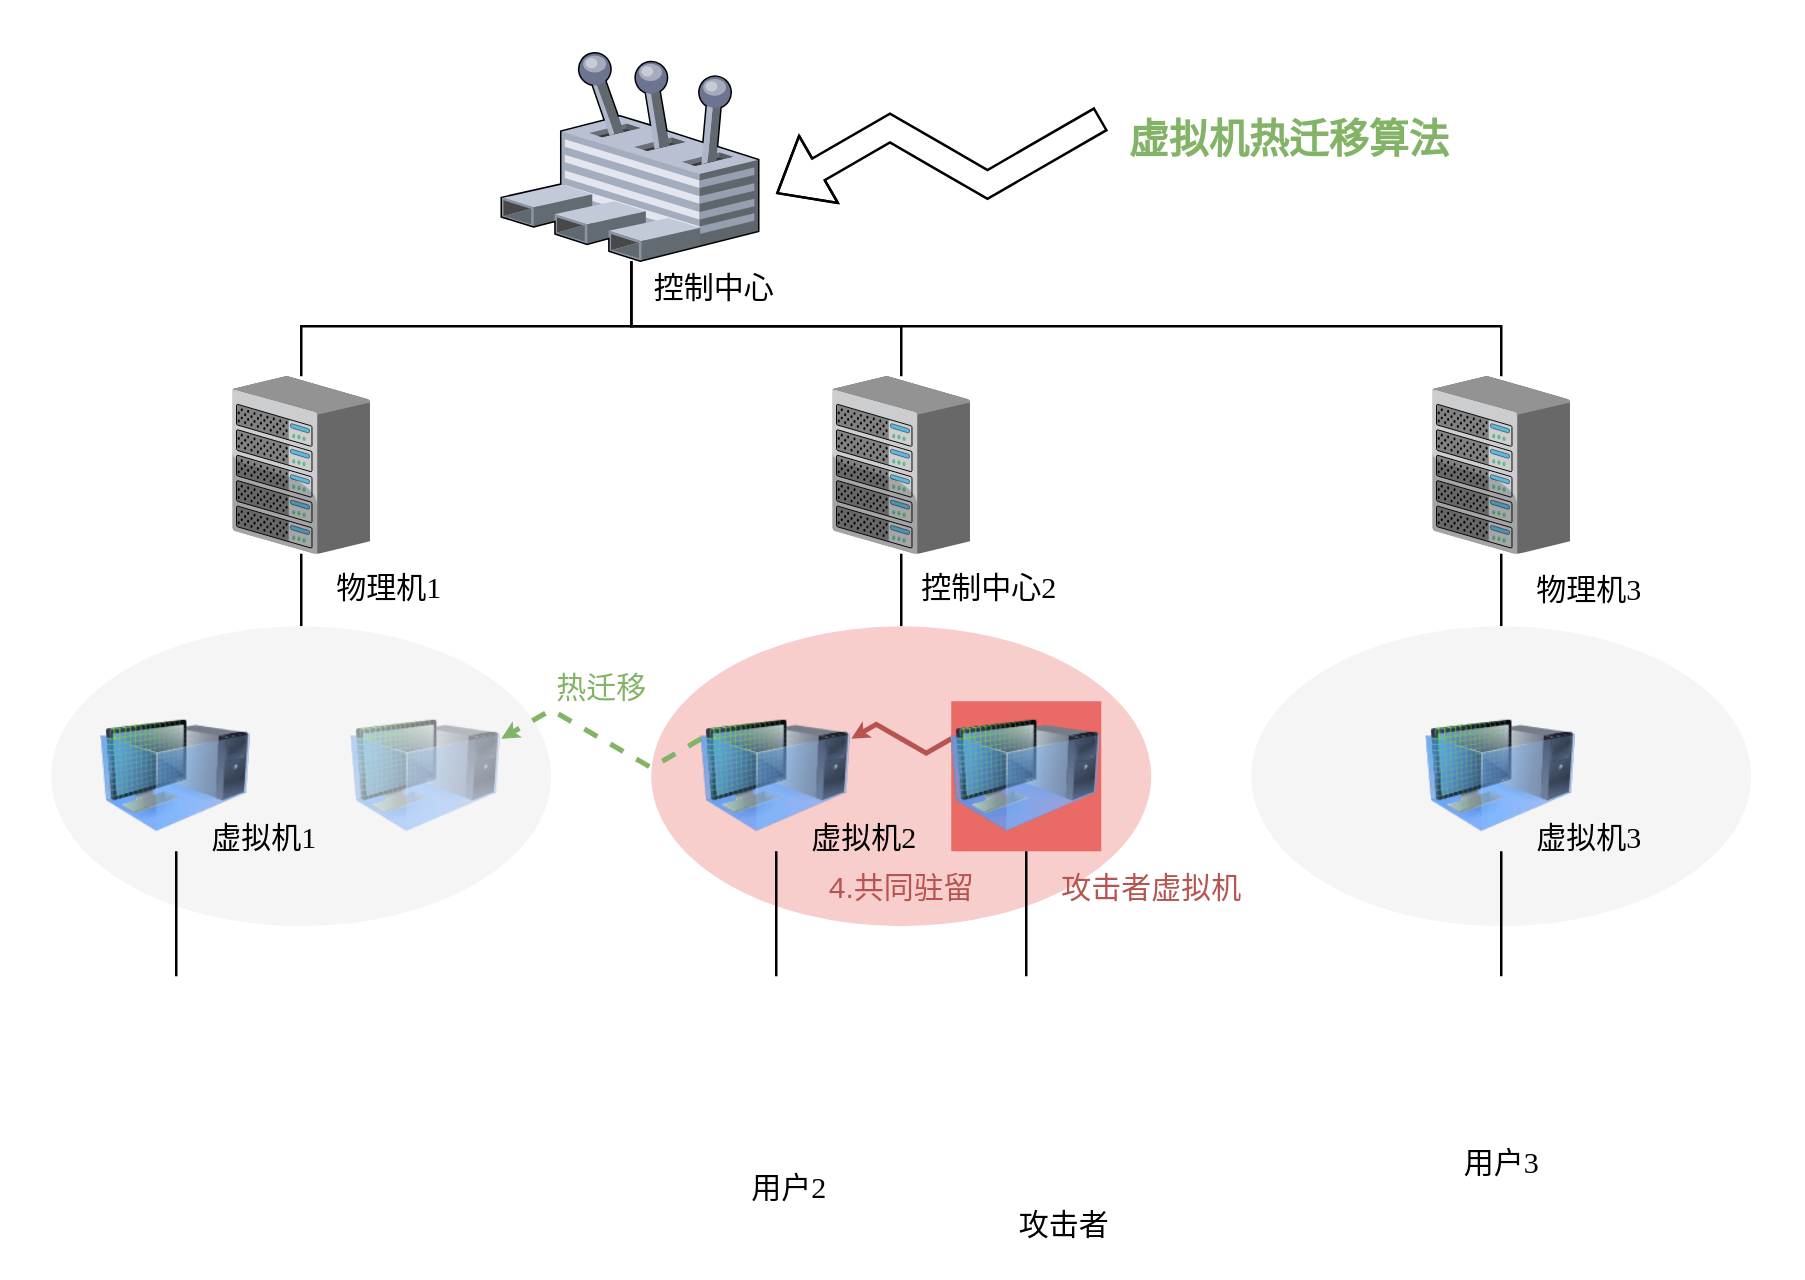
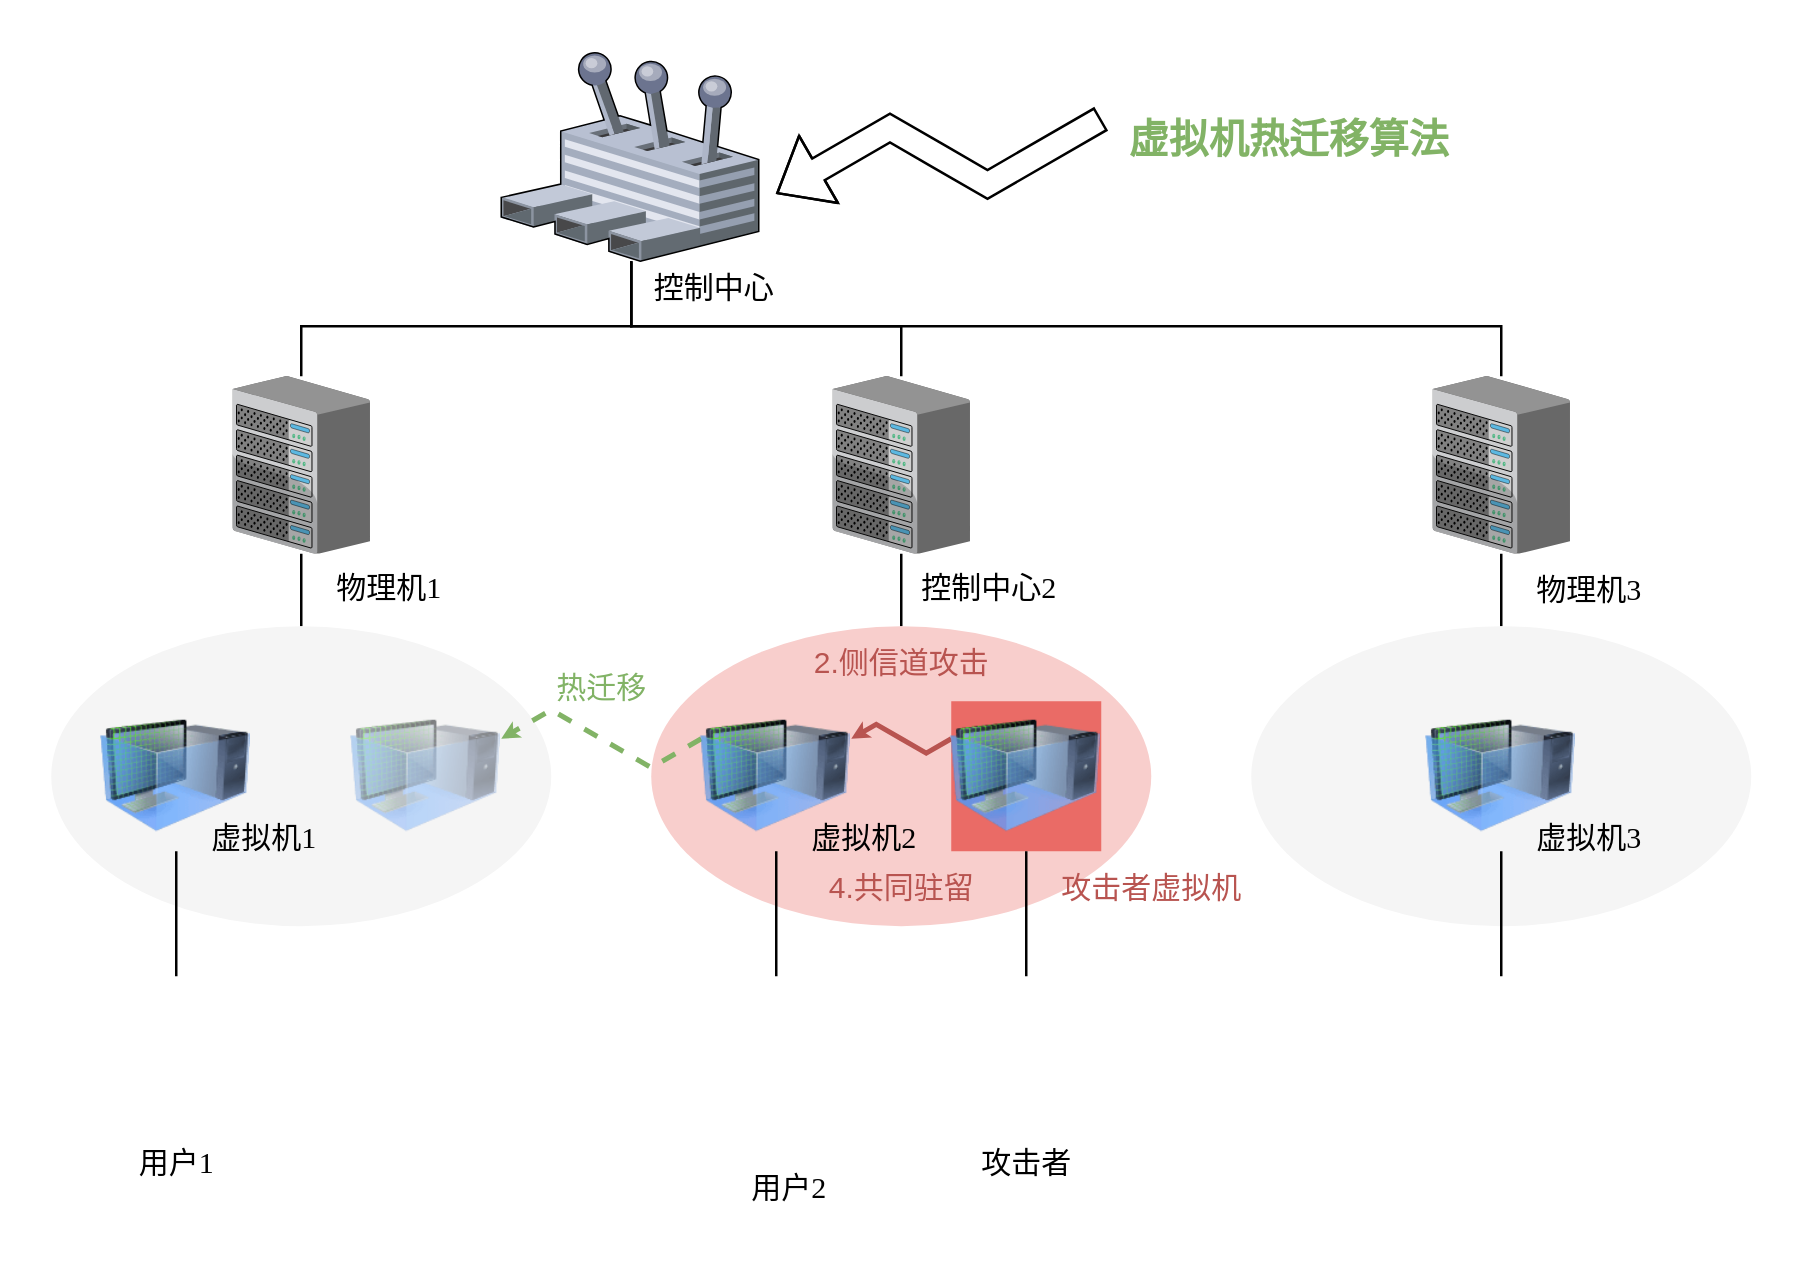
node "2.侧信道攻击": added
node "用户1": added
node "用户3": removed
node "攻击者": moved (1064, 1226) -> (1026, 1164)
